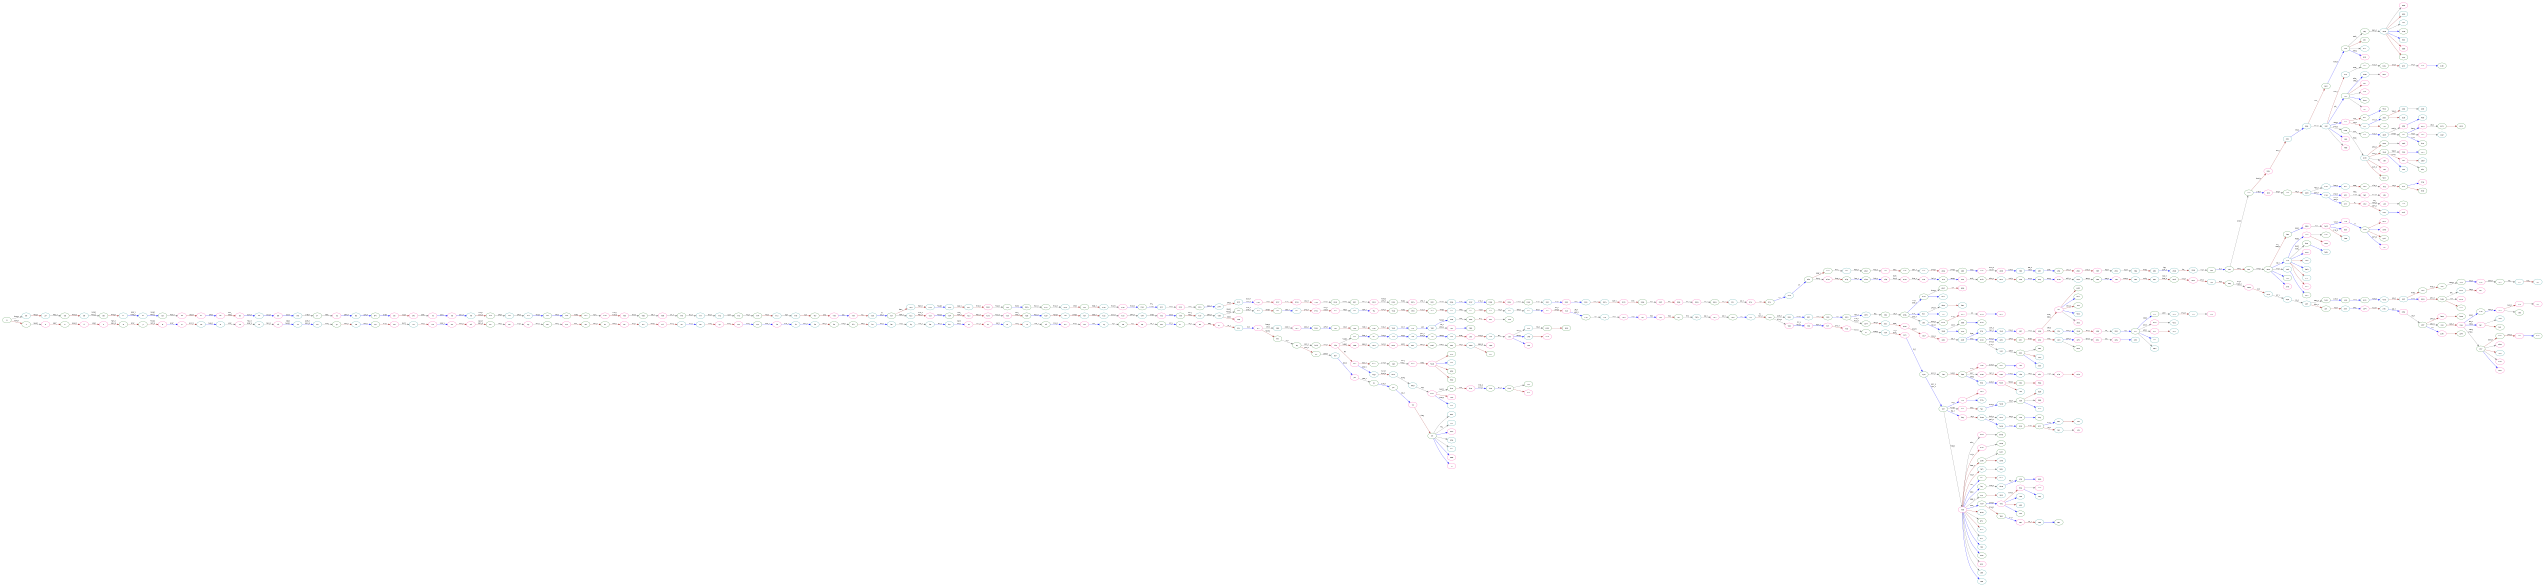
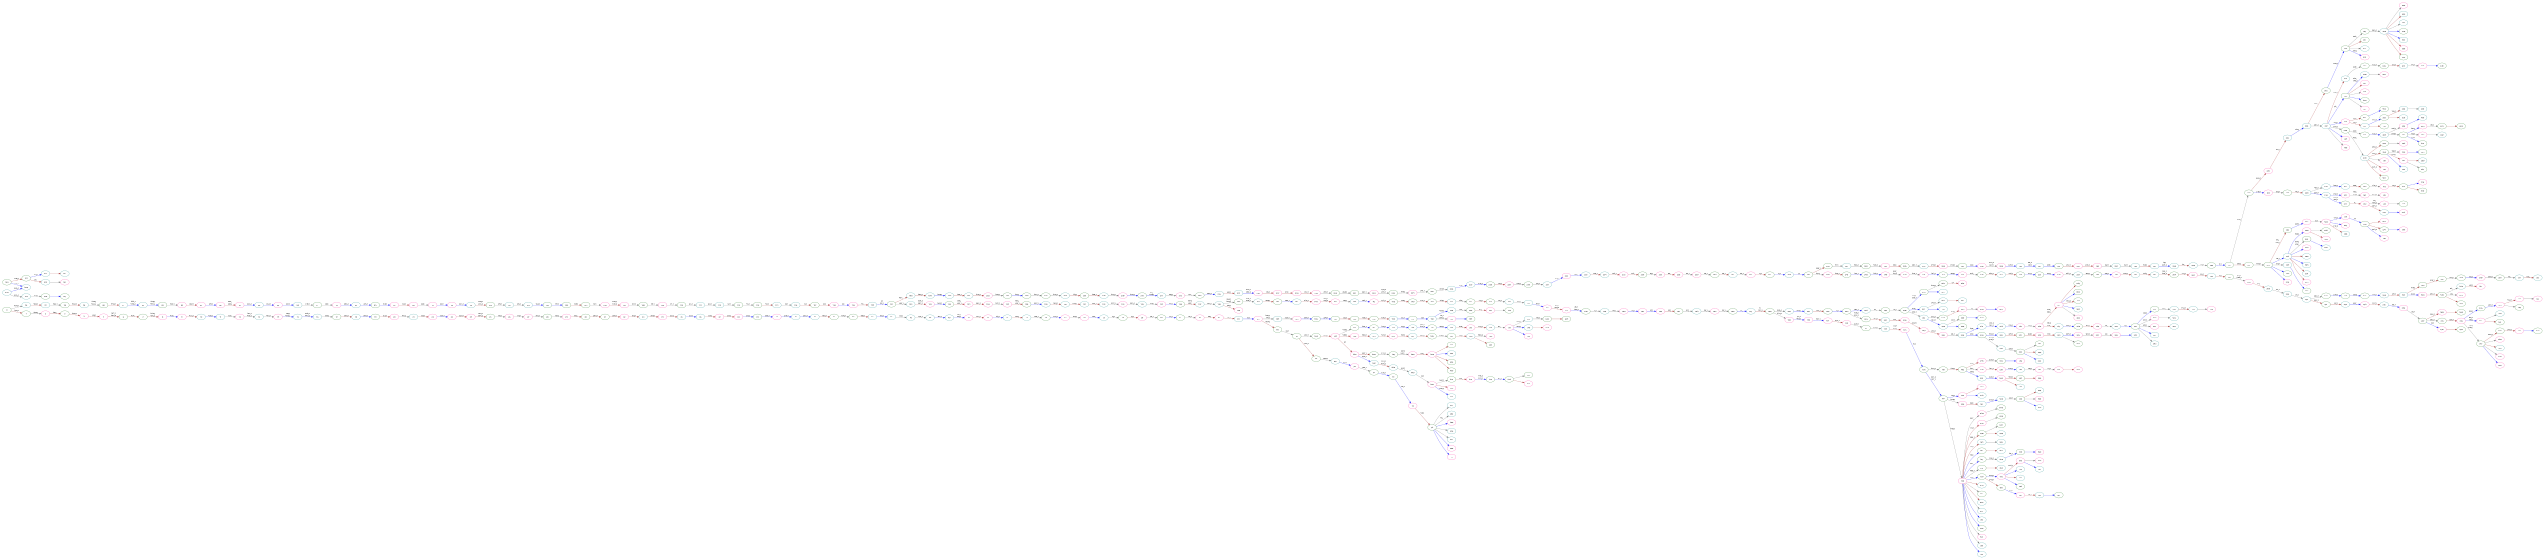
edge "560" -> "596": now "574" -> "596"
node "407": removed
edge "409" -> "410": reversed
